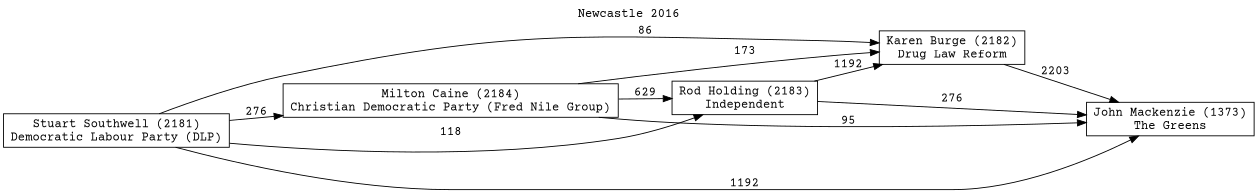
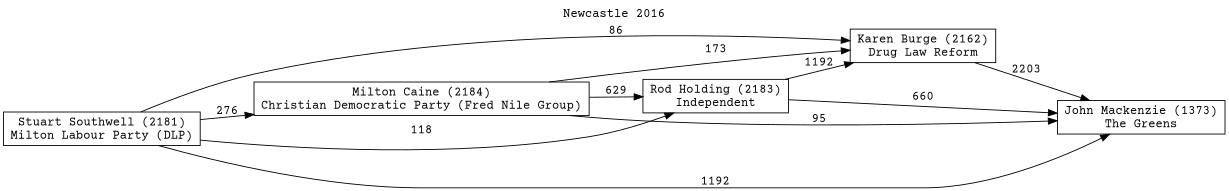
node "Karen Burge (2182) Drug Law Reform": label "Karen Burge (2182) Drug Law Reform" -> "Karen Burge (2162) Drug Law Reform"
edge "Rod Holding (2183) Independent" -> "John Mackenzie (1373) The Greens": label "276" -> "660"
node "Stuart Southwell (2181) Democratic Labour Party (DLP)": label "Stuart Southwell (2181) Democratic Labour Party (DLP)" -> "Stuart Southwell (2181) Milton Labour Party (DLP)"
